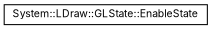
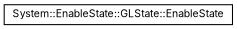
node "System::LDraw::GLState::EnableState": label "System::LDraw::GLState::EnableState" -> "System::EnableState::GLState::EnableState"
